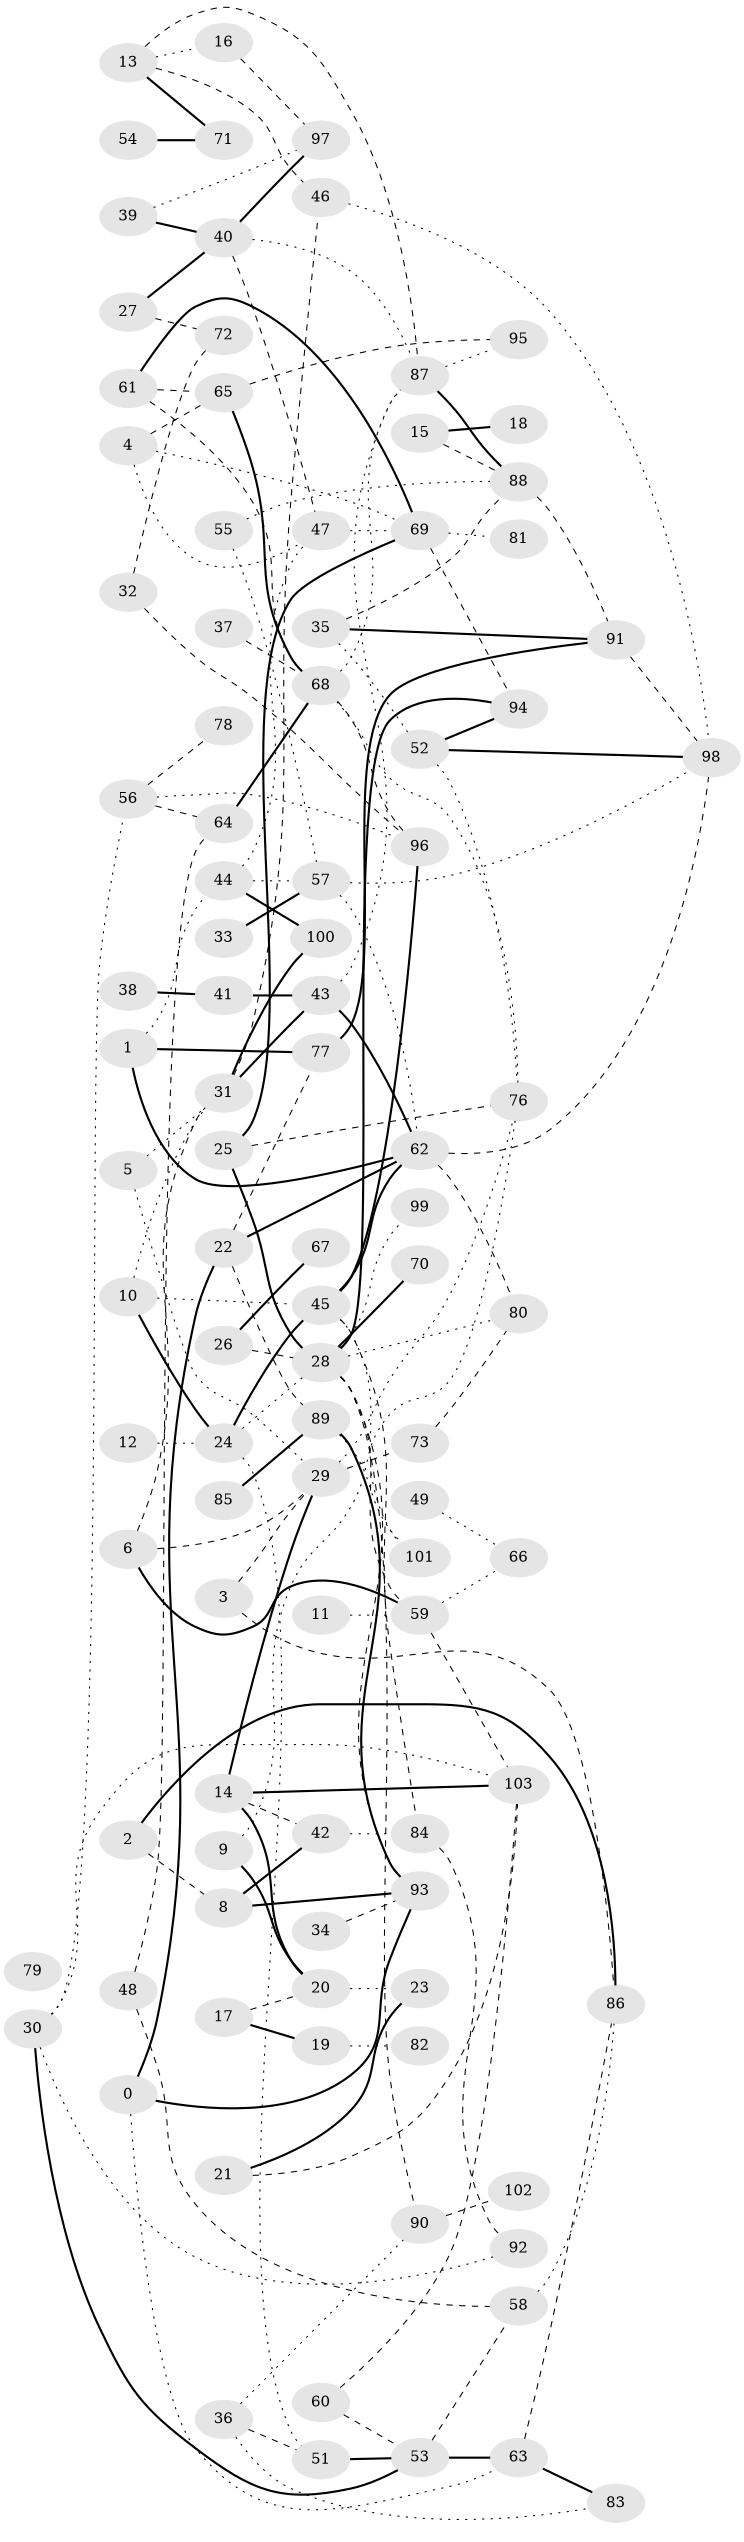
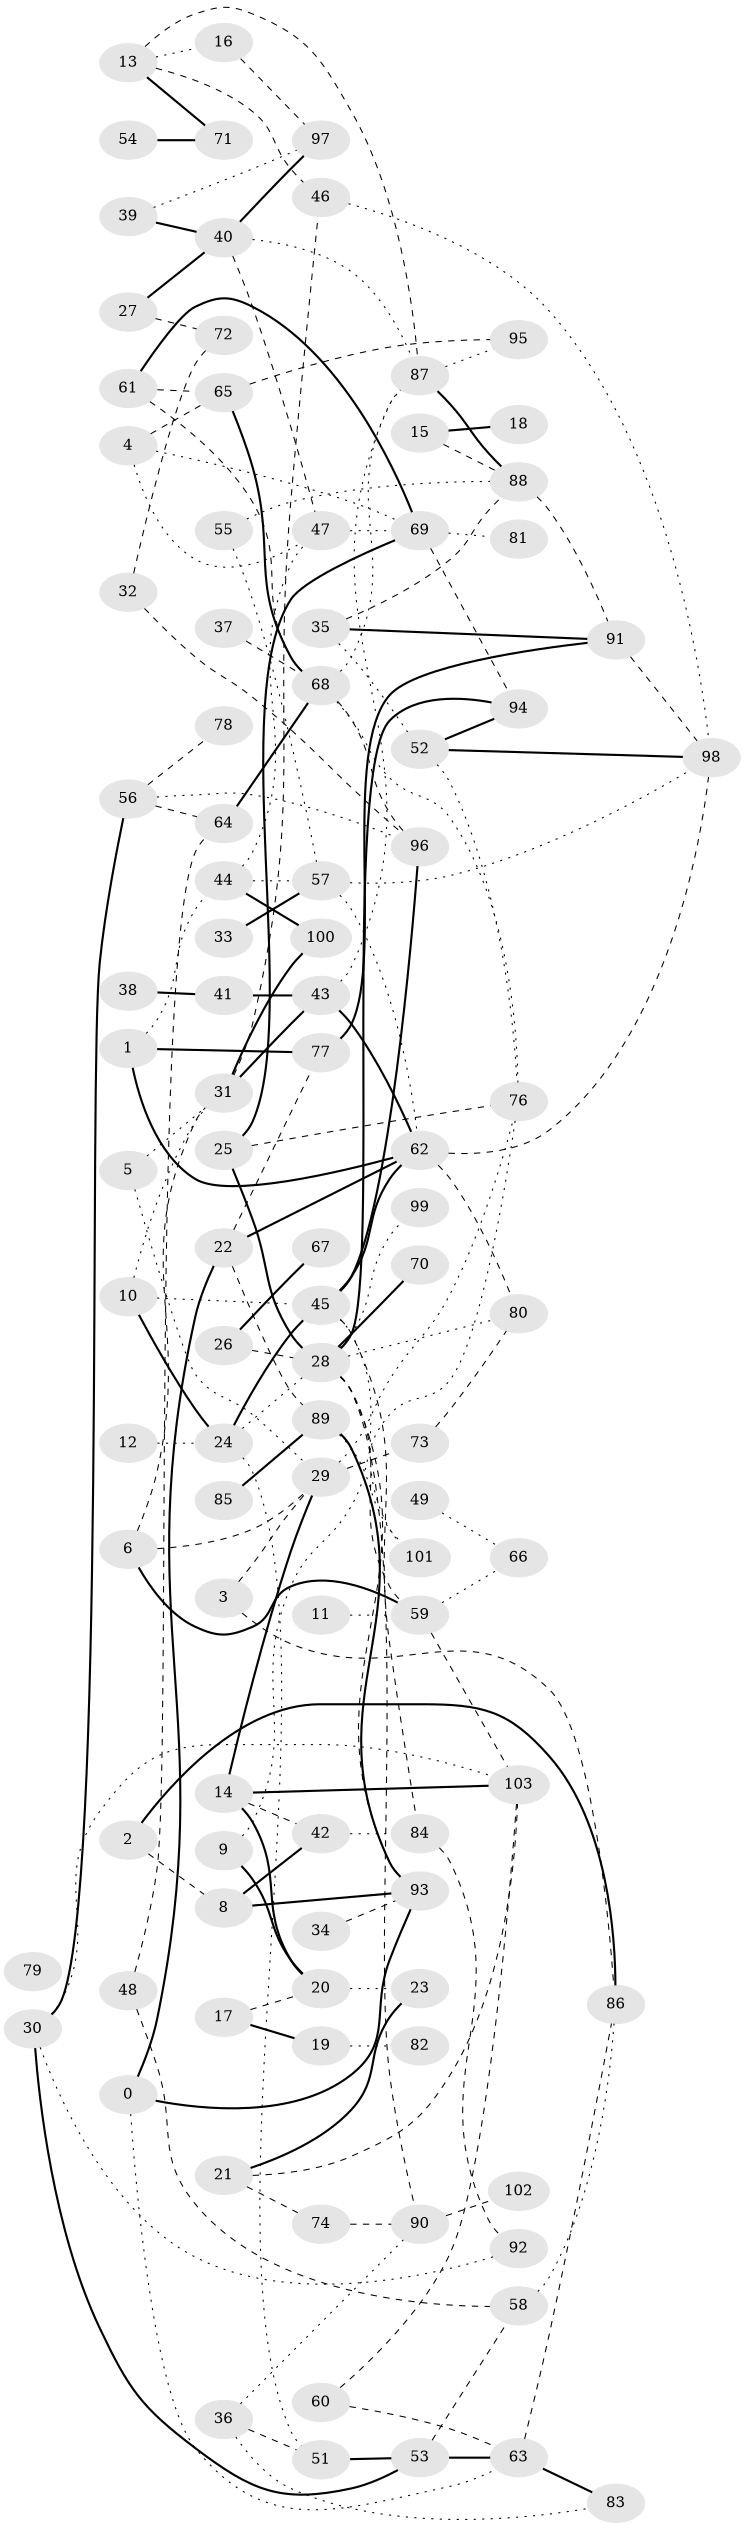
edge "56" -- "30": style dotted -> bold
node "74": added
edge "60" -- "53": now "60" -- "63"
